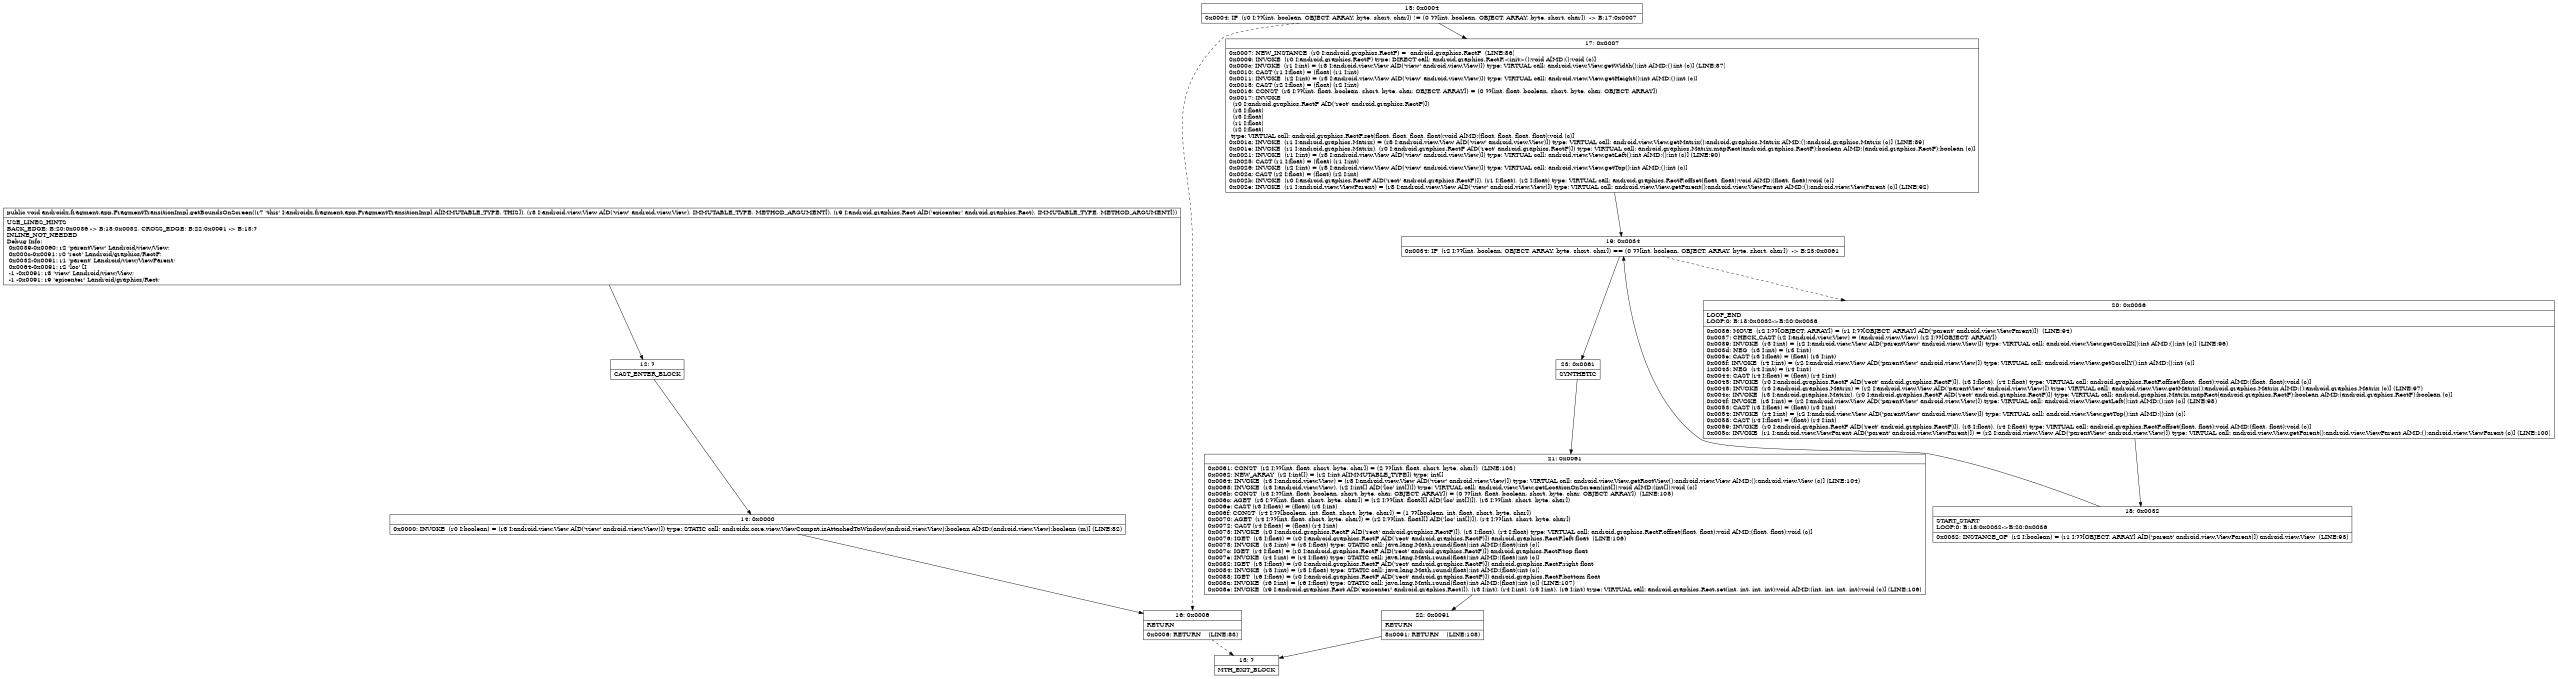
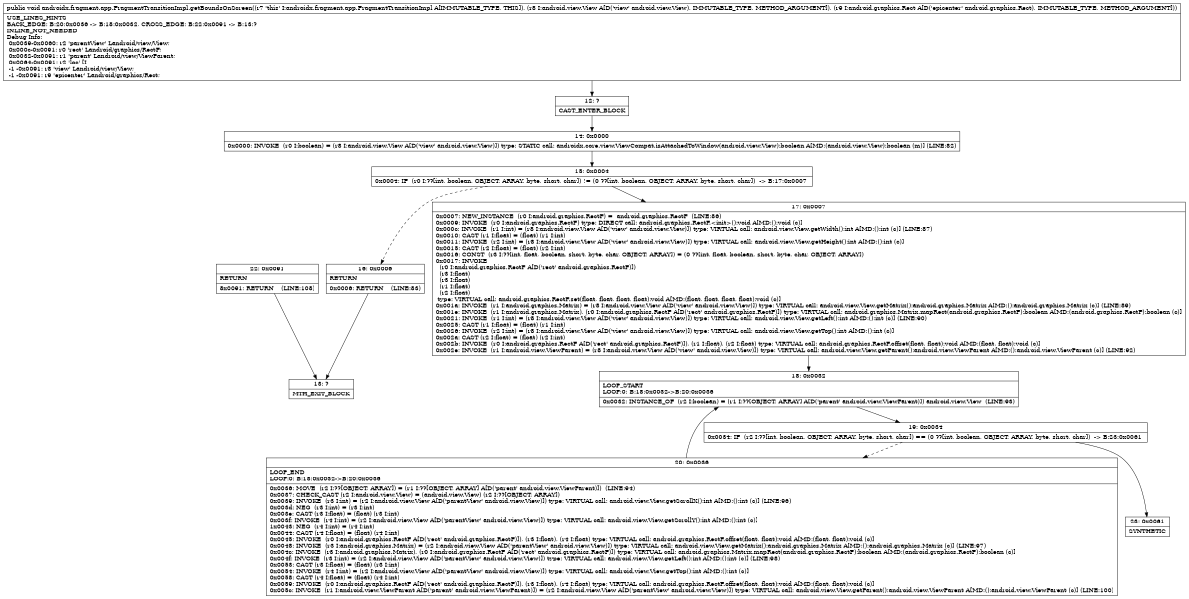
edge "17: 0x0007" -> "19: 0x0034": now "17: 0x0007" -> "18: 0x0032"
node "18: 0x0032": text "START_START" -> "LOOP_START"
node "21: 0x0061": removed
edge "14: 0x0000" -> "16: 0x0006": now "14: 0x0000" -> "15: 0x0004"
edge "16: 0x0006" -> "13: ?": style dashed -> solid
